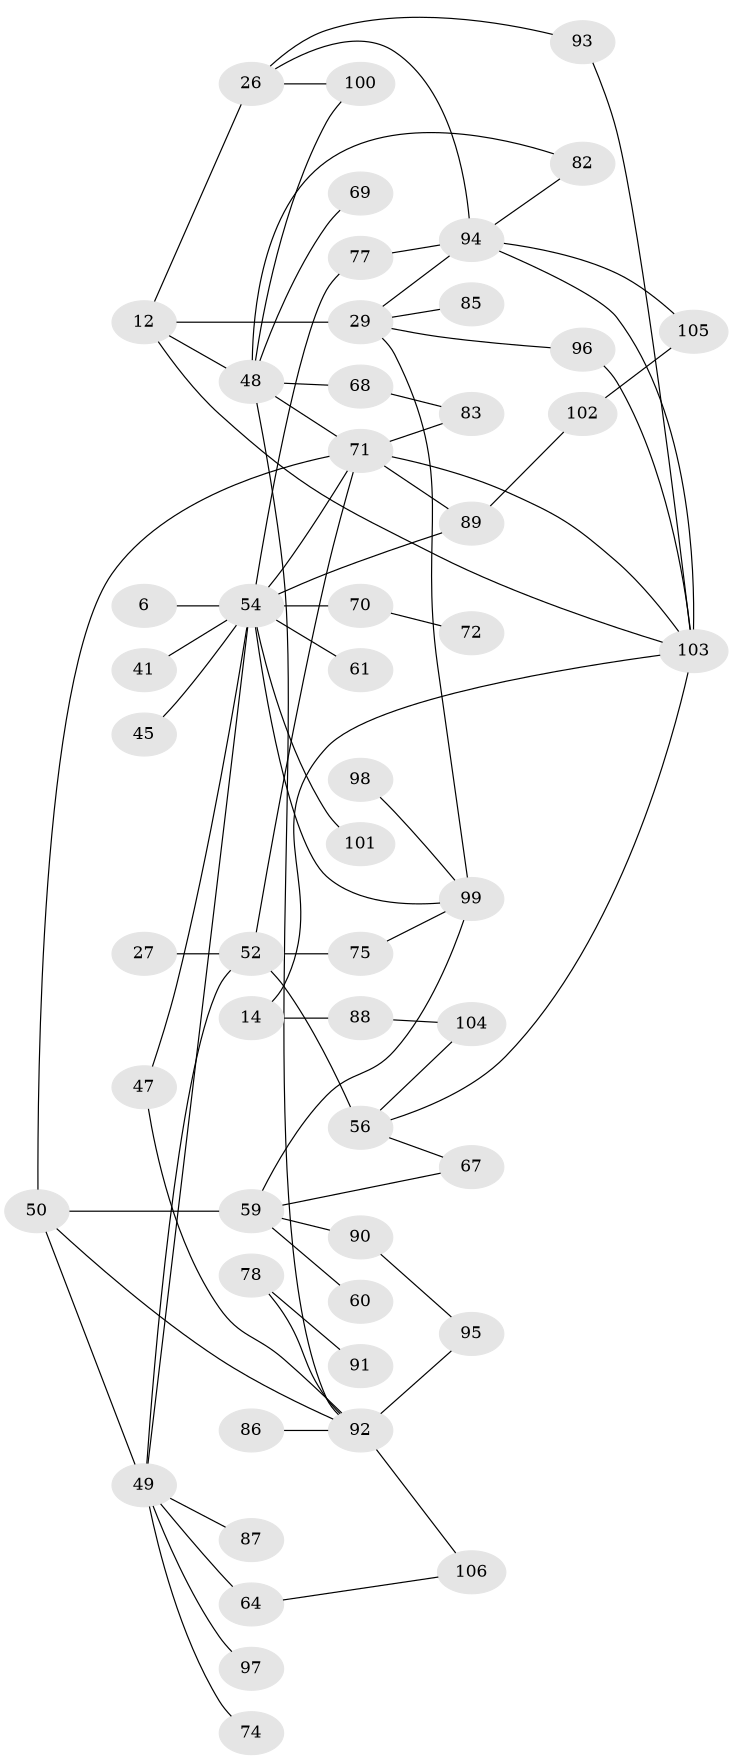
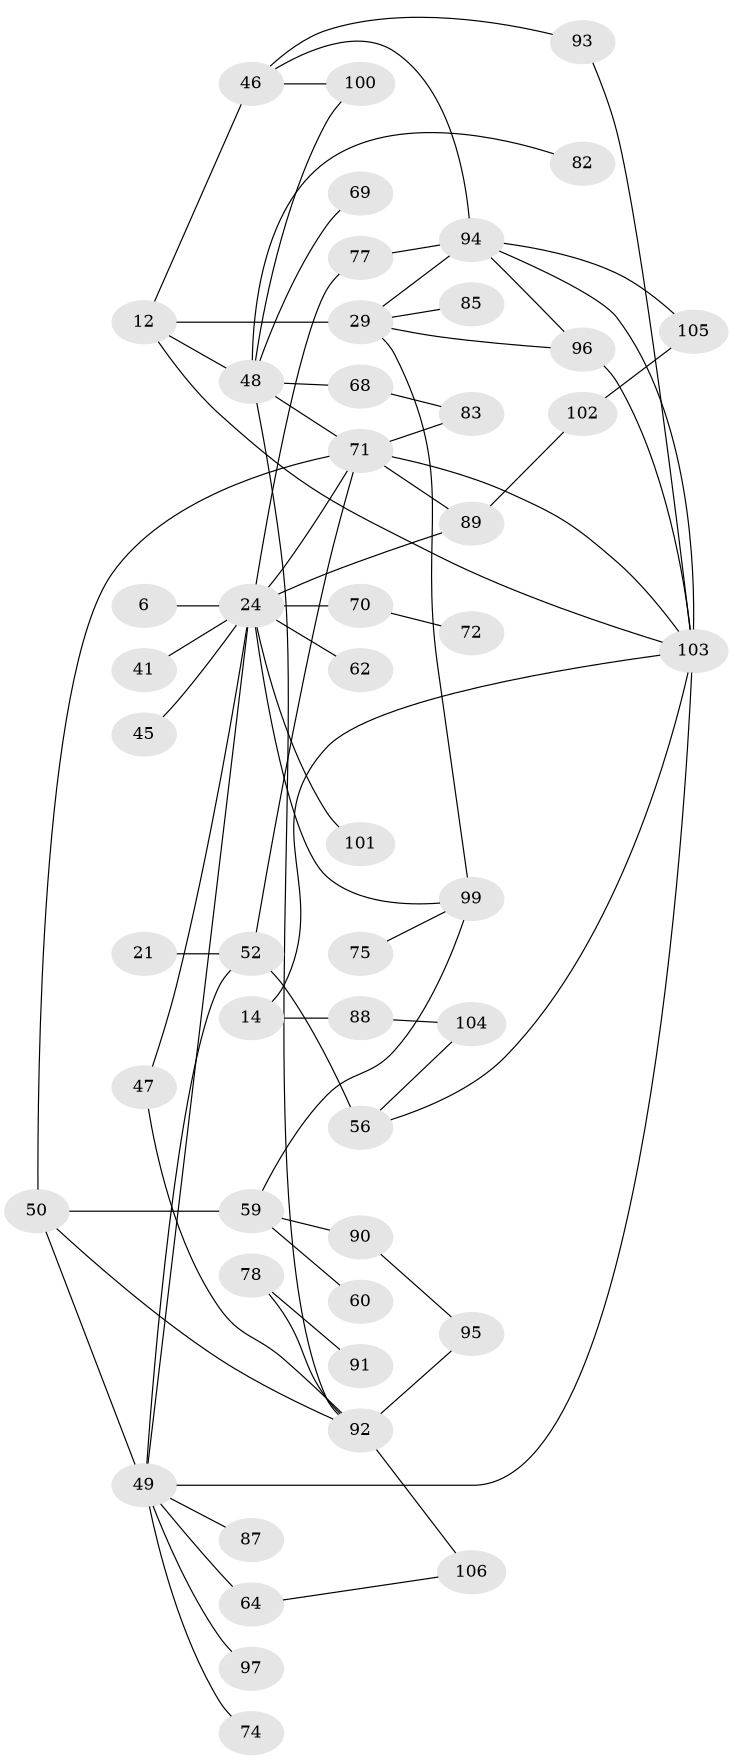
node "26": label "26" -> "46"
edge "82" -- "94": now "96" -- "94"
node "54": label "54" -> "24"
node "61": label "61" -> "62"
node "98": removed
node "27": label "27" -> "21"
edge "52" -- "75": removed
node "67": removed
edge "103" -- "49": added
node "86": removed
